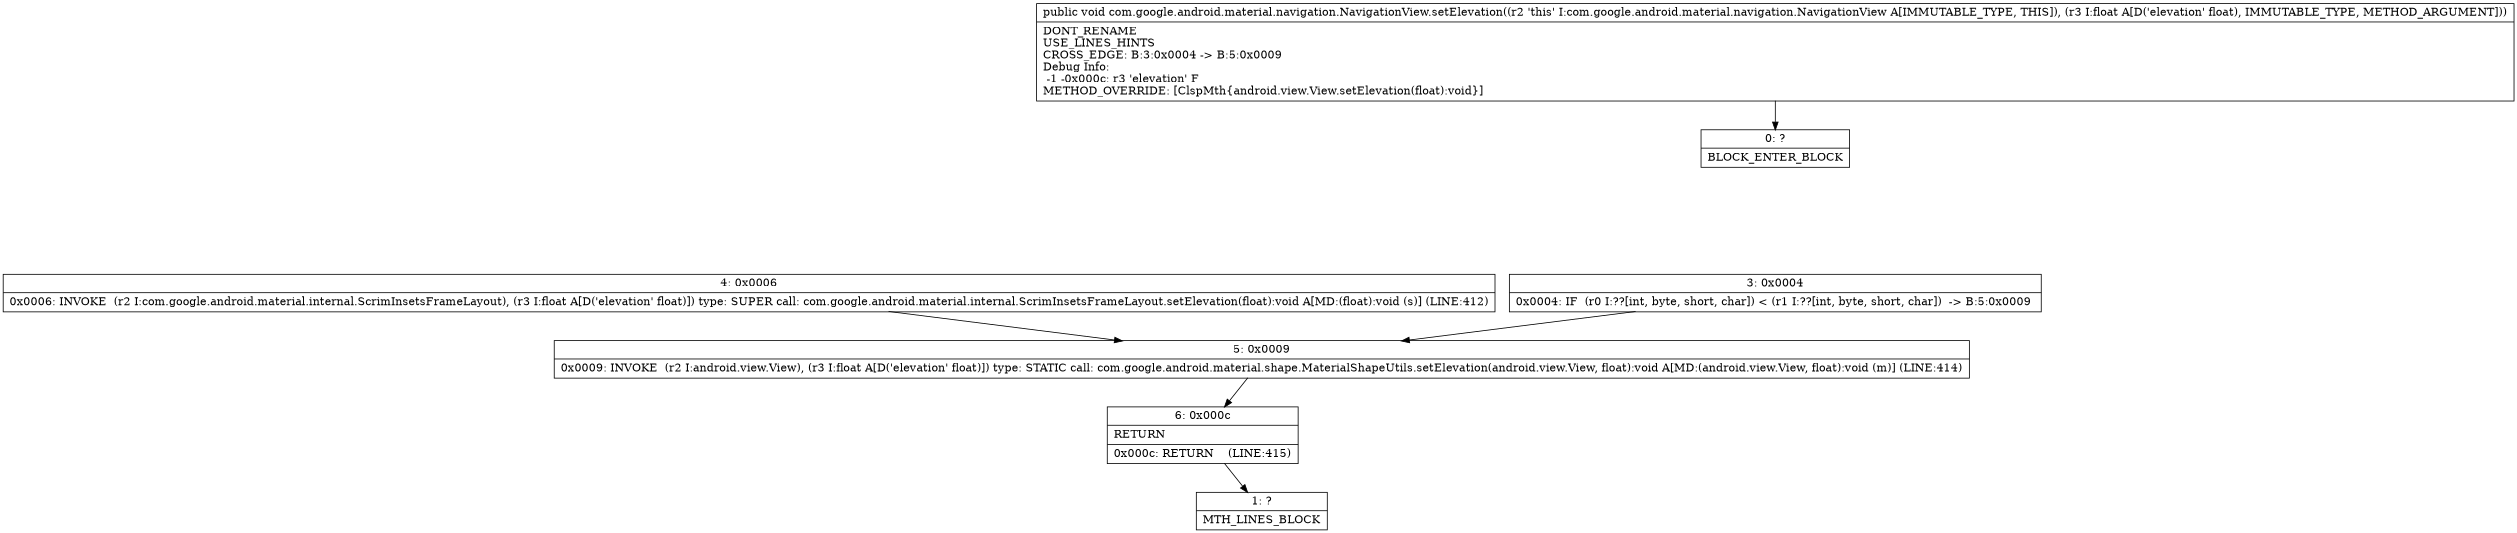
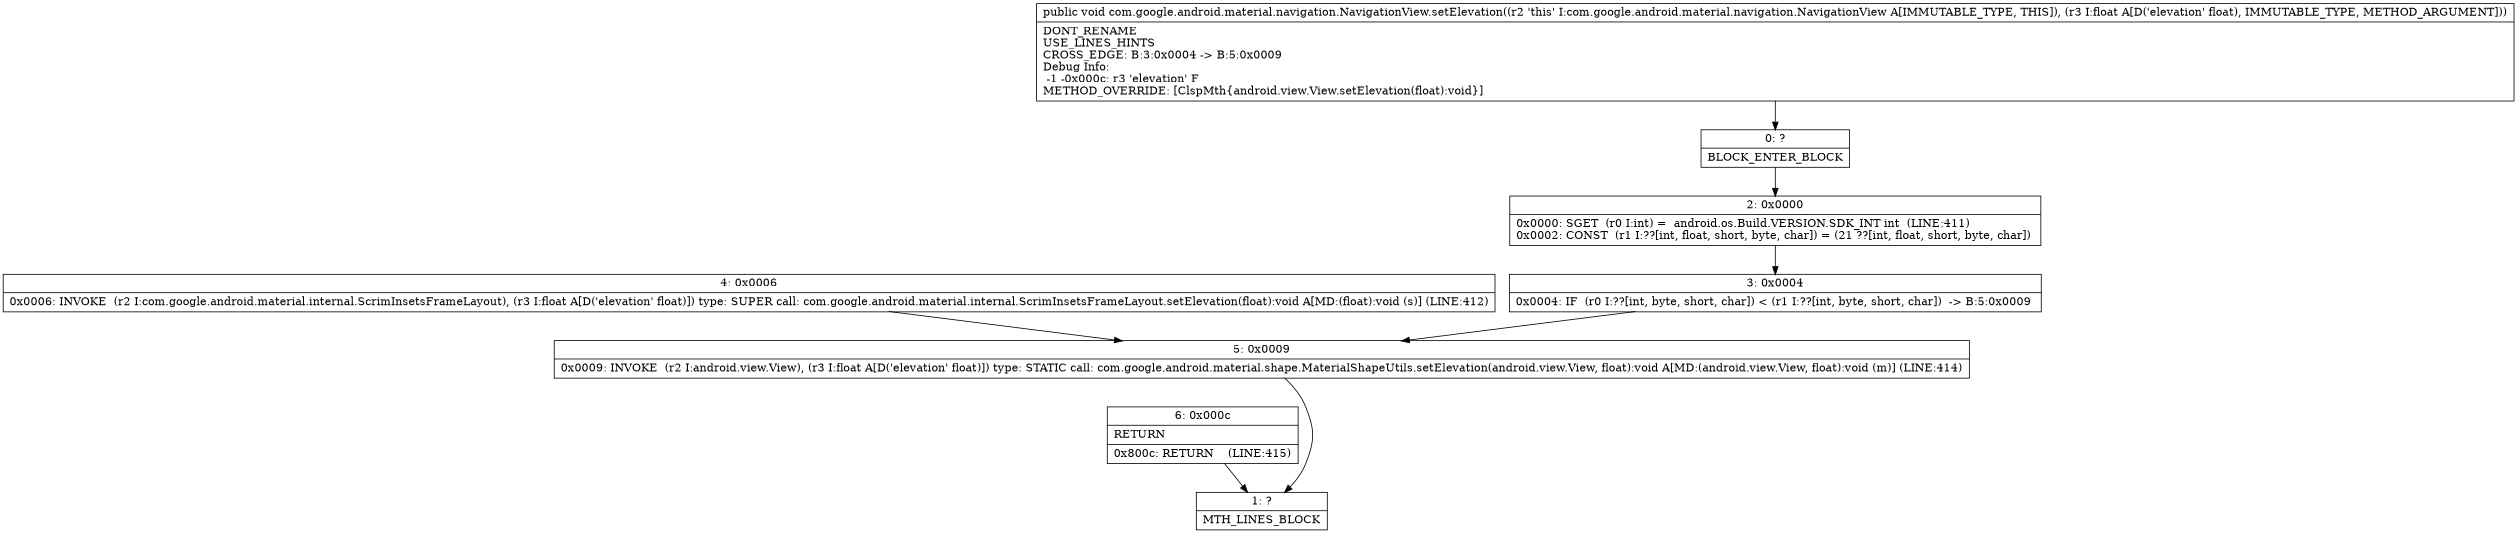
node "2: 0x0000": added
edge "5: 0x0009" -> "6: 0x000c": now "5: 0x0009" -> "1: ?"
node "6: 0x000c": text "0x000c: RETURN    (LINE:415)" -> "0x800c: RETURN    (LINE:415)"
